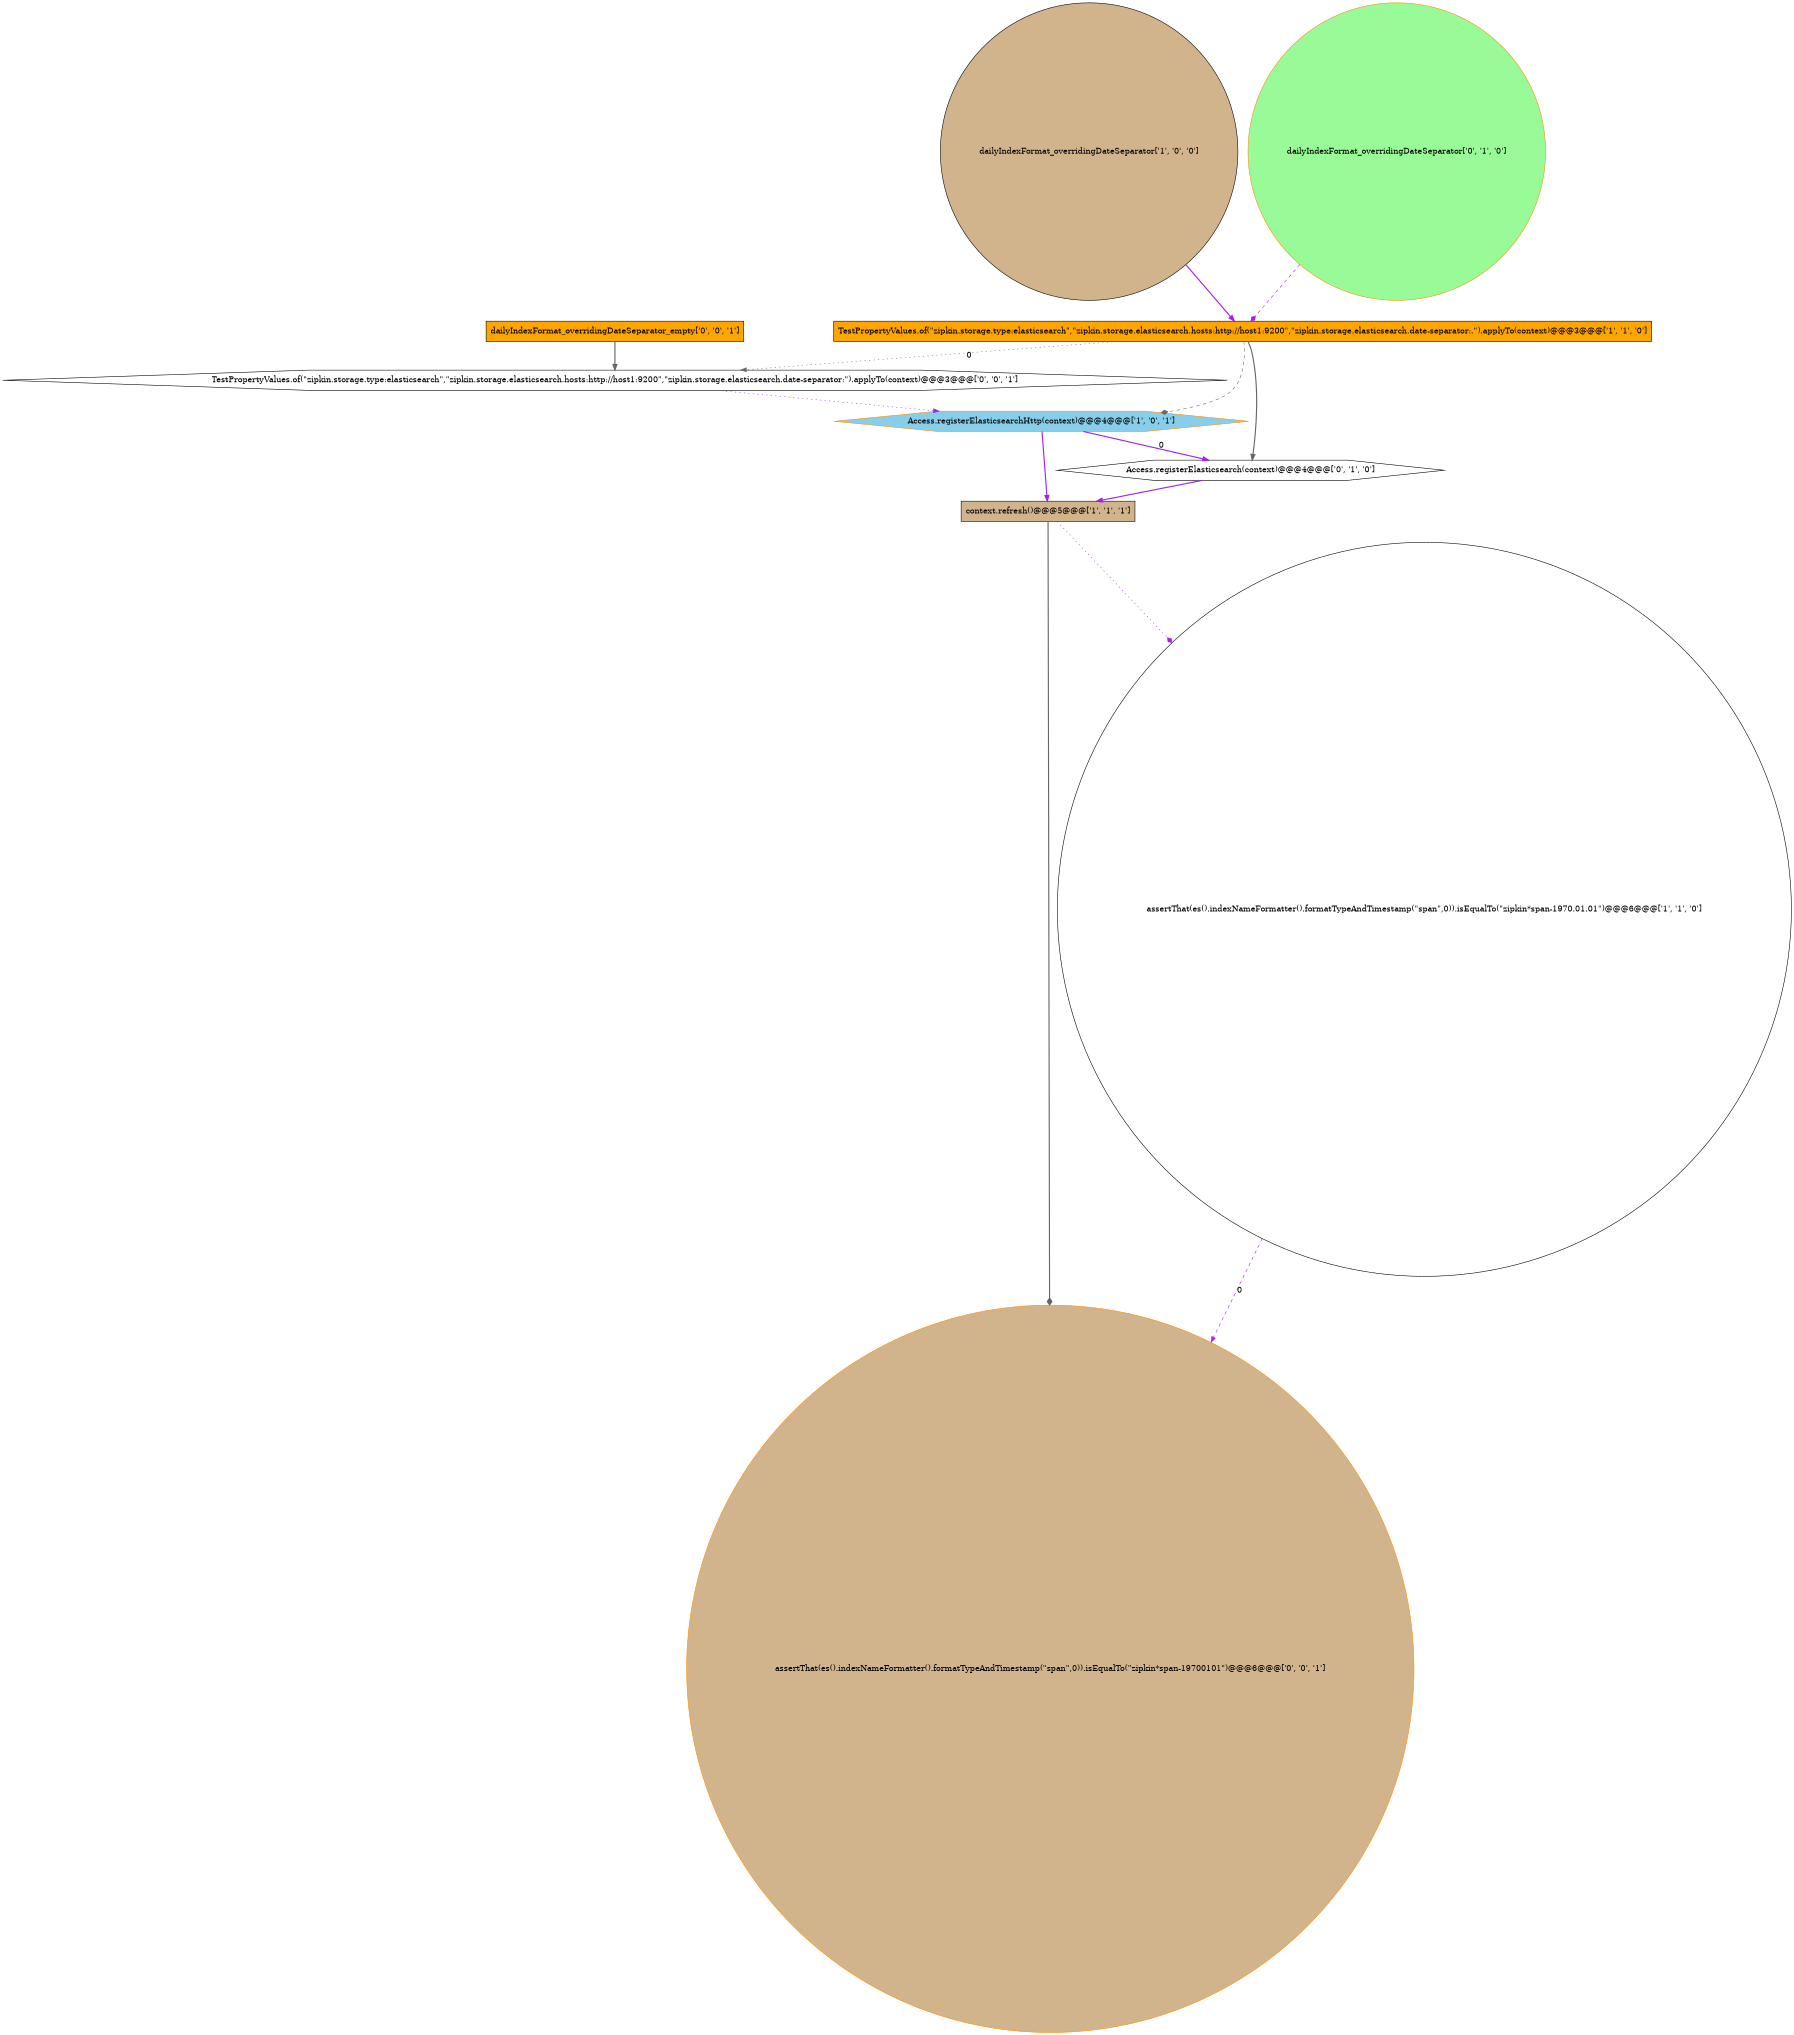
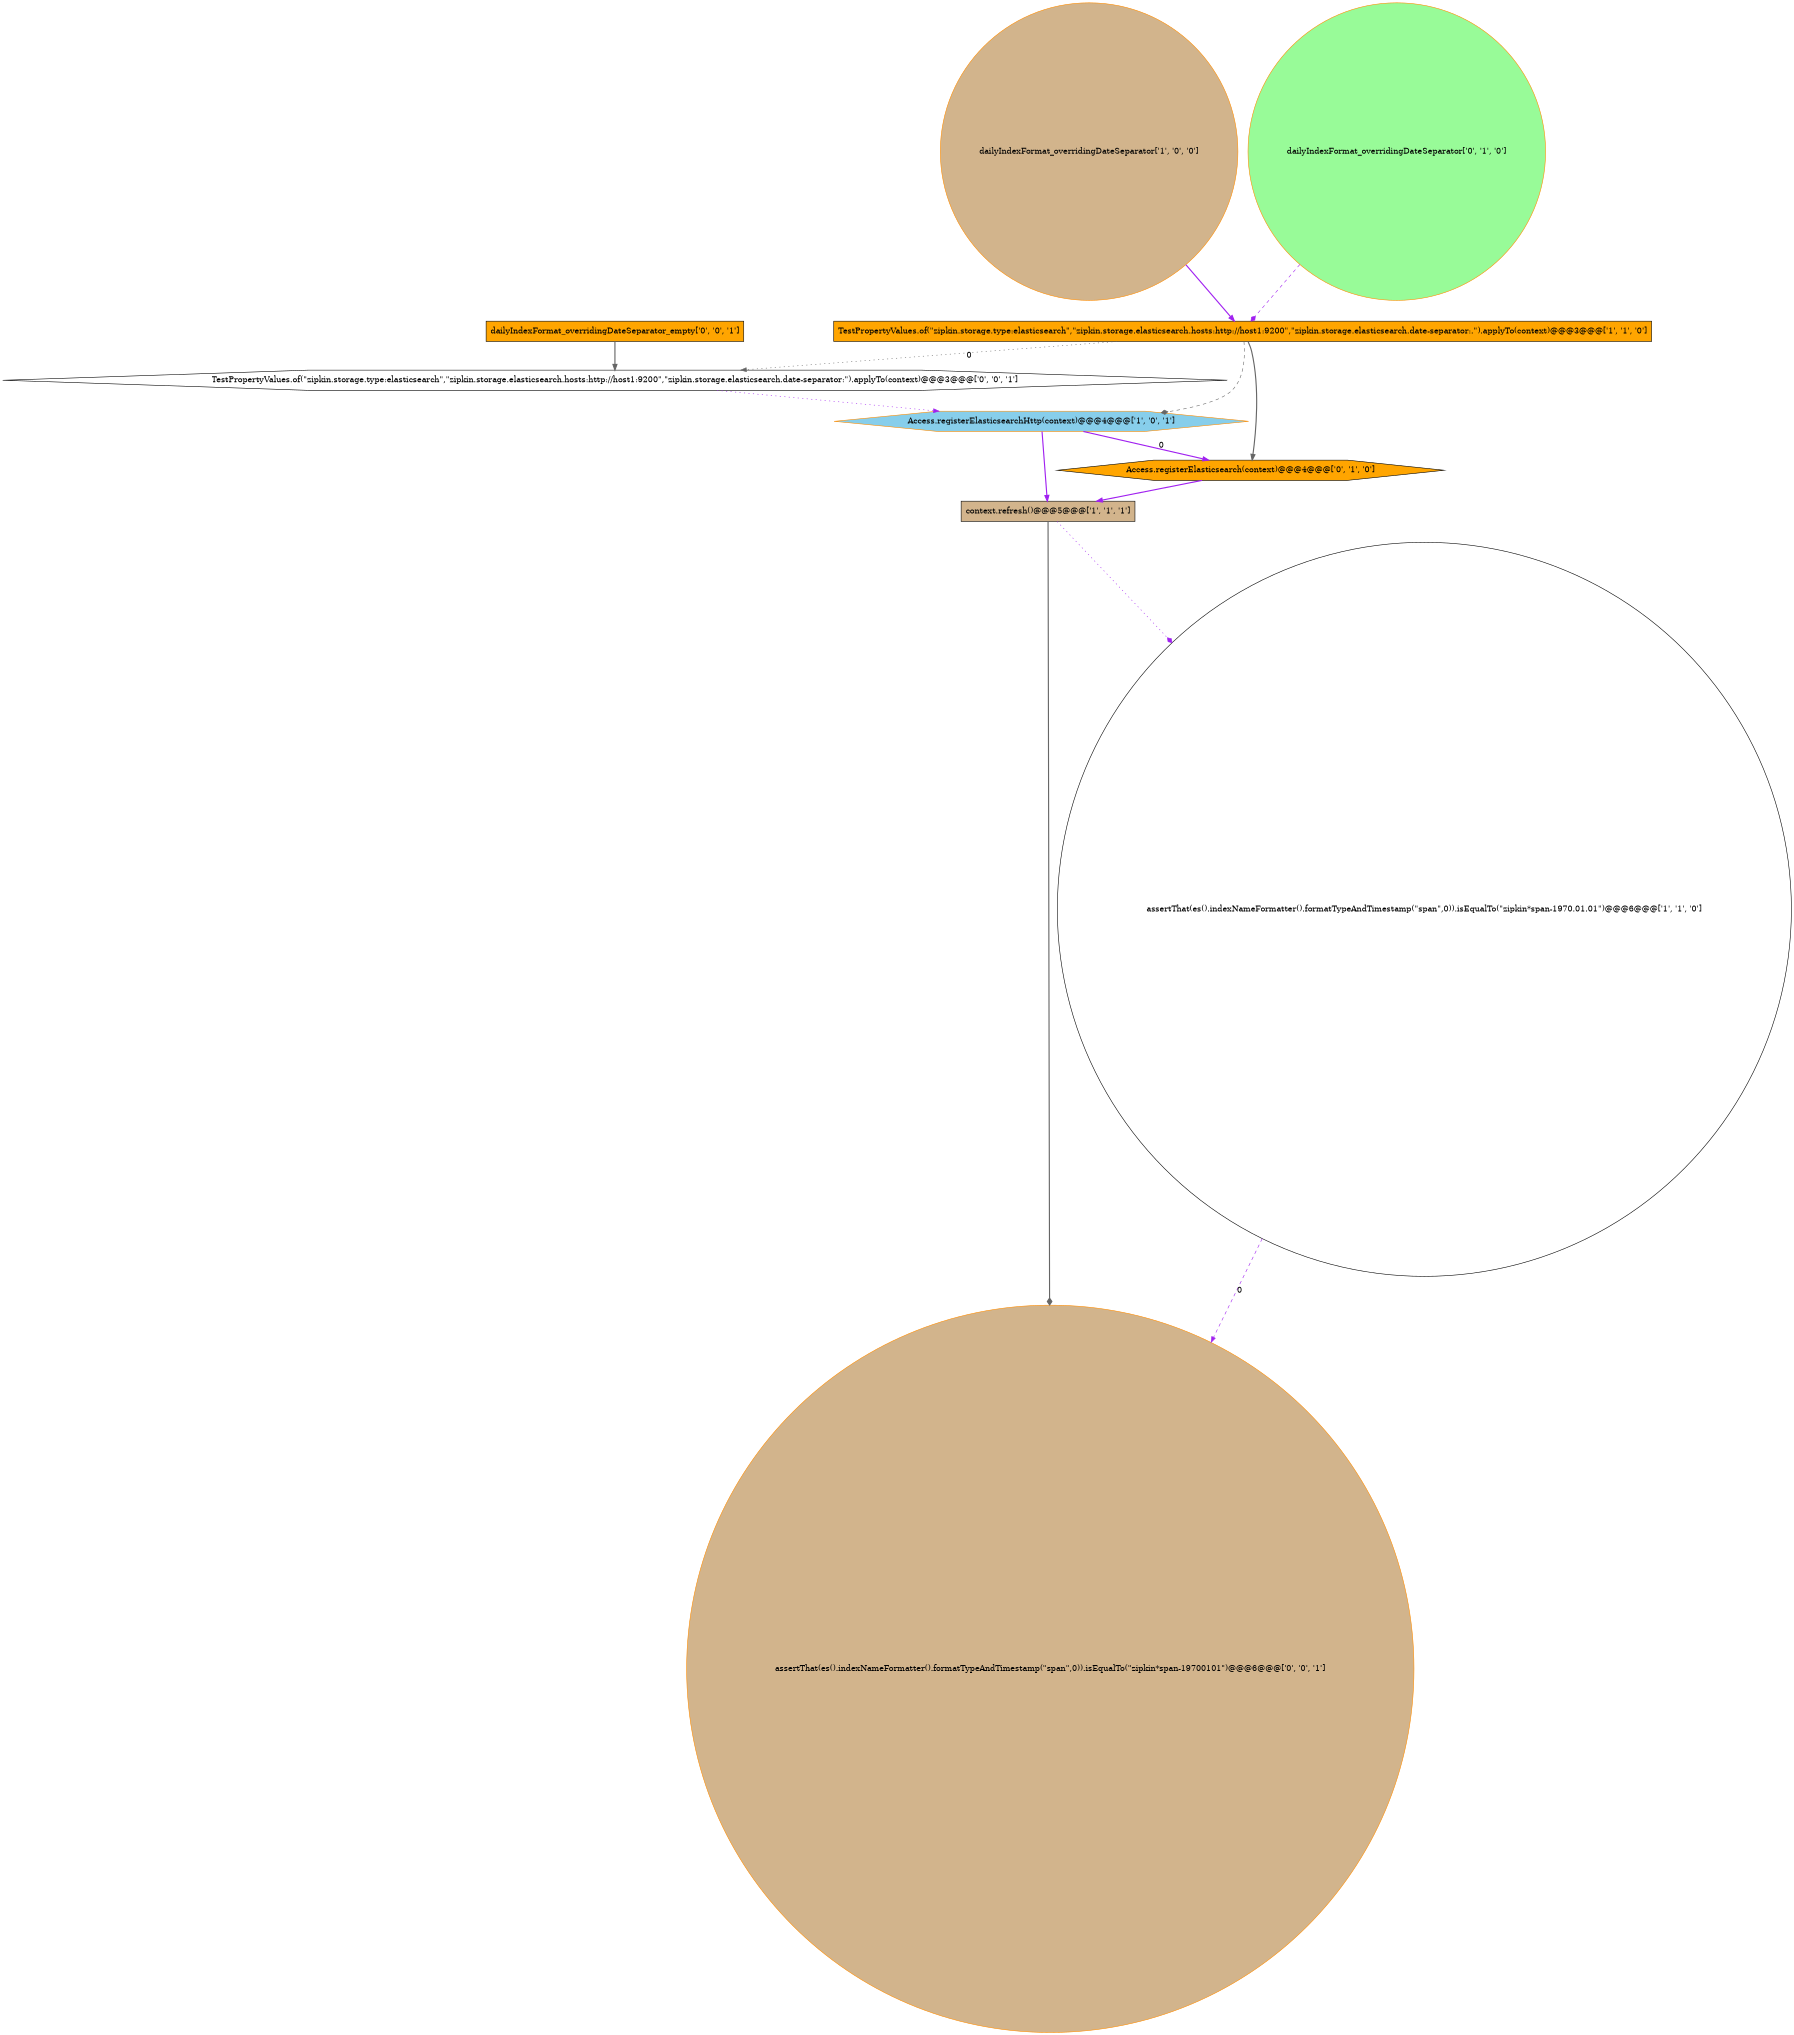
node "dailyIndexFormat_overridingDateSeparator['1', '0', '0']": color black -> darkorange
node "Access.registerElasticsearch(context)@@@4@@@['0', '1', '0']": fillcolor white -> orange
